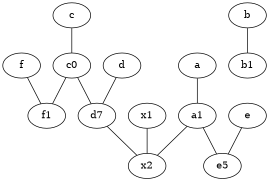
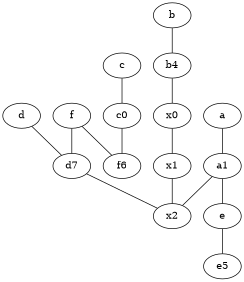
node "b1": label "b1" -> "b4"
edge "c0" -- "d7": now "f" -- "d7"
node "f1": label "f1" -> "f6"
node "x0": added
edge "a1" -- "e5": now "a1" -- "e"
